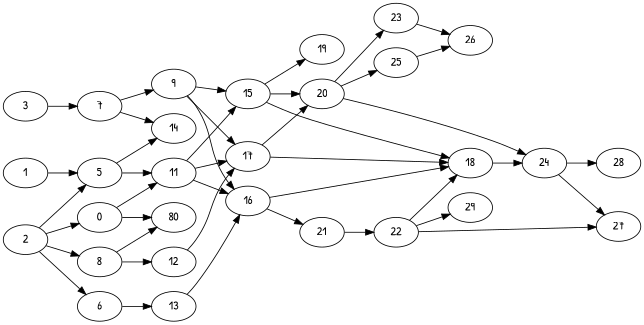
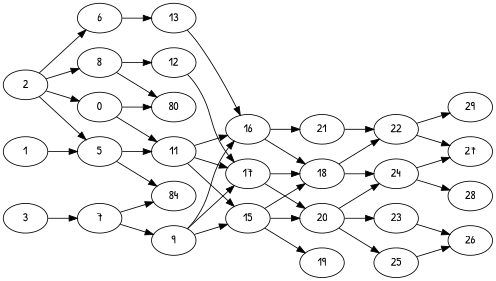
node "14": label "14" -> "84"
edge "22" -> "18": reversed
